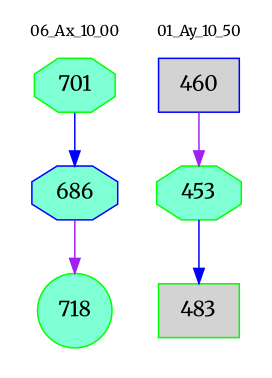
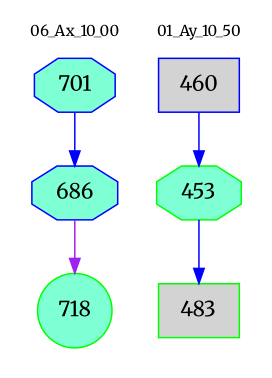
node "701": color green -> blue
edge "460" -> "453": color purple -> blue
